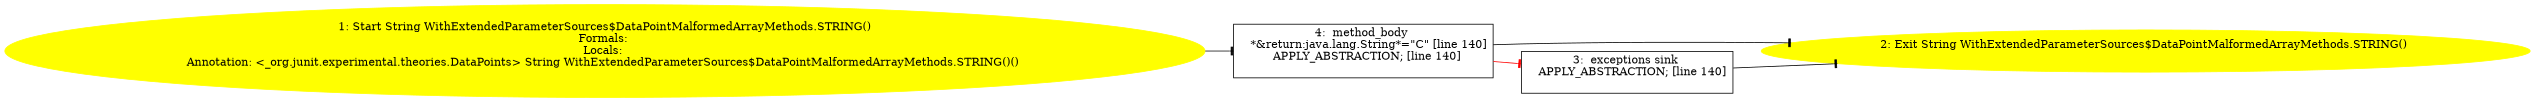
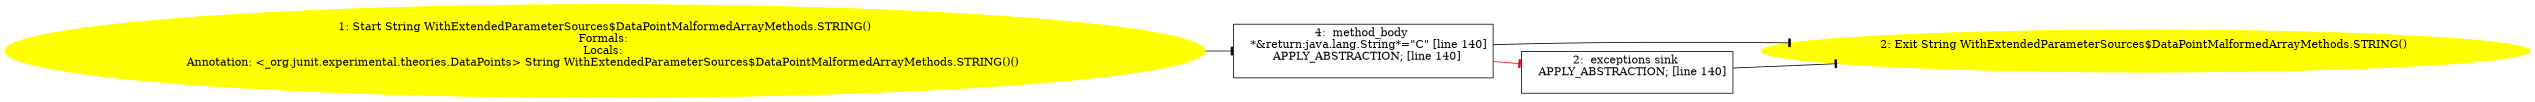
node "3:  exceptions sink APPLY_ABSTRACTION; [line 140]": label "3:  exceptions sink APPLY_ABSTRACTION; [line 140]" -> "2:  exceptions sink APPLY_ABSTRACTION; [line 140]"
